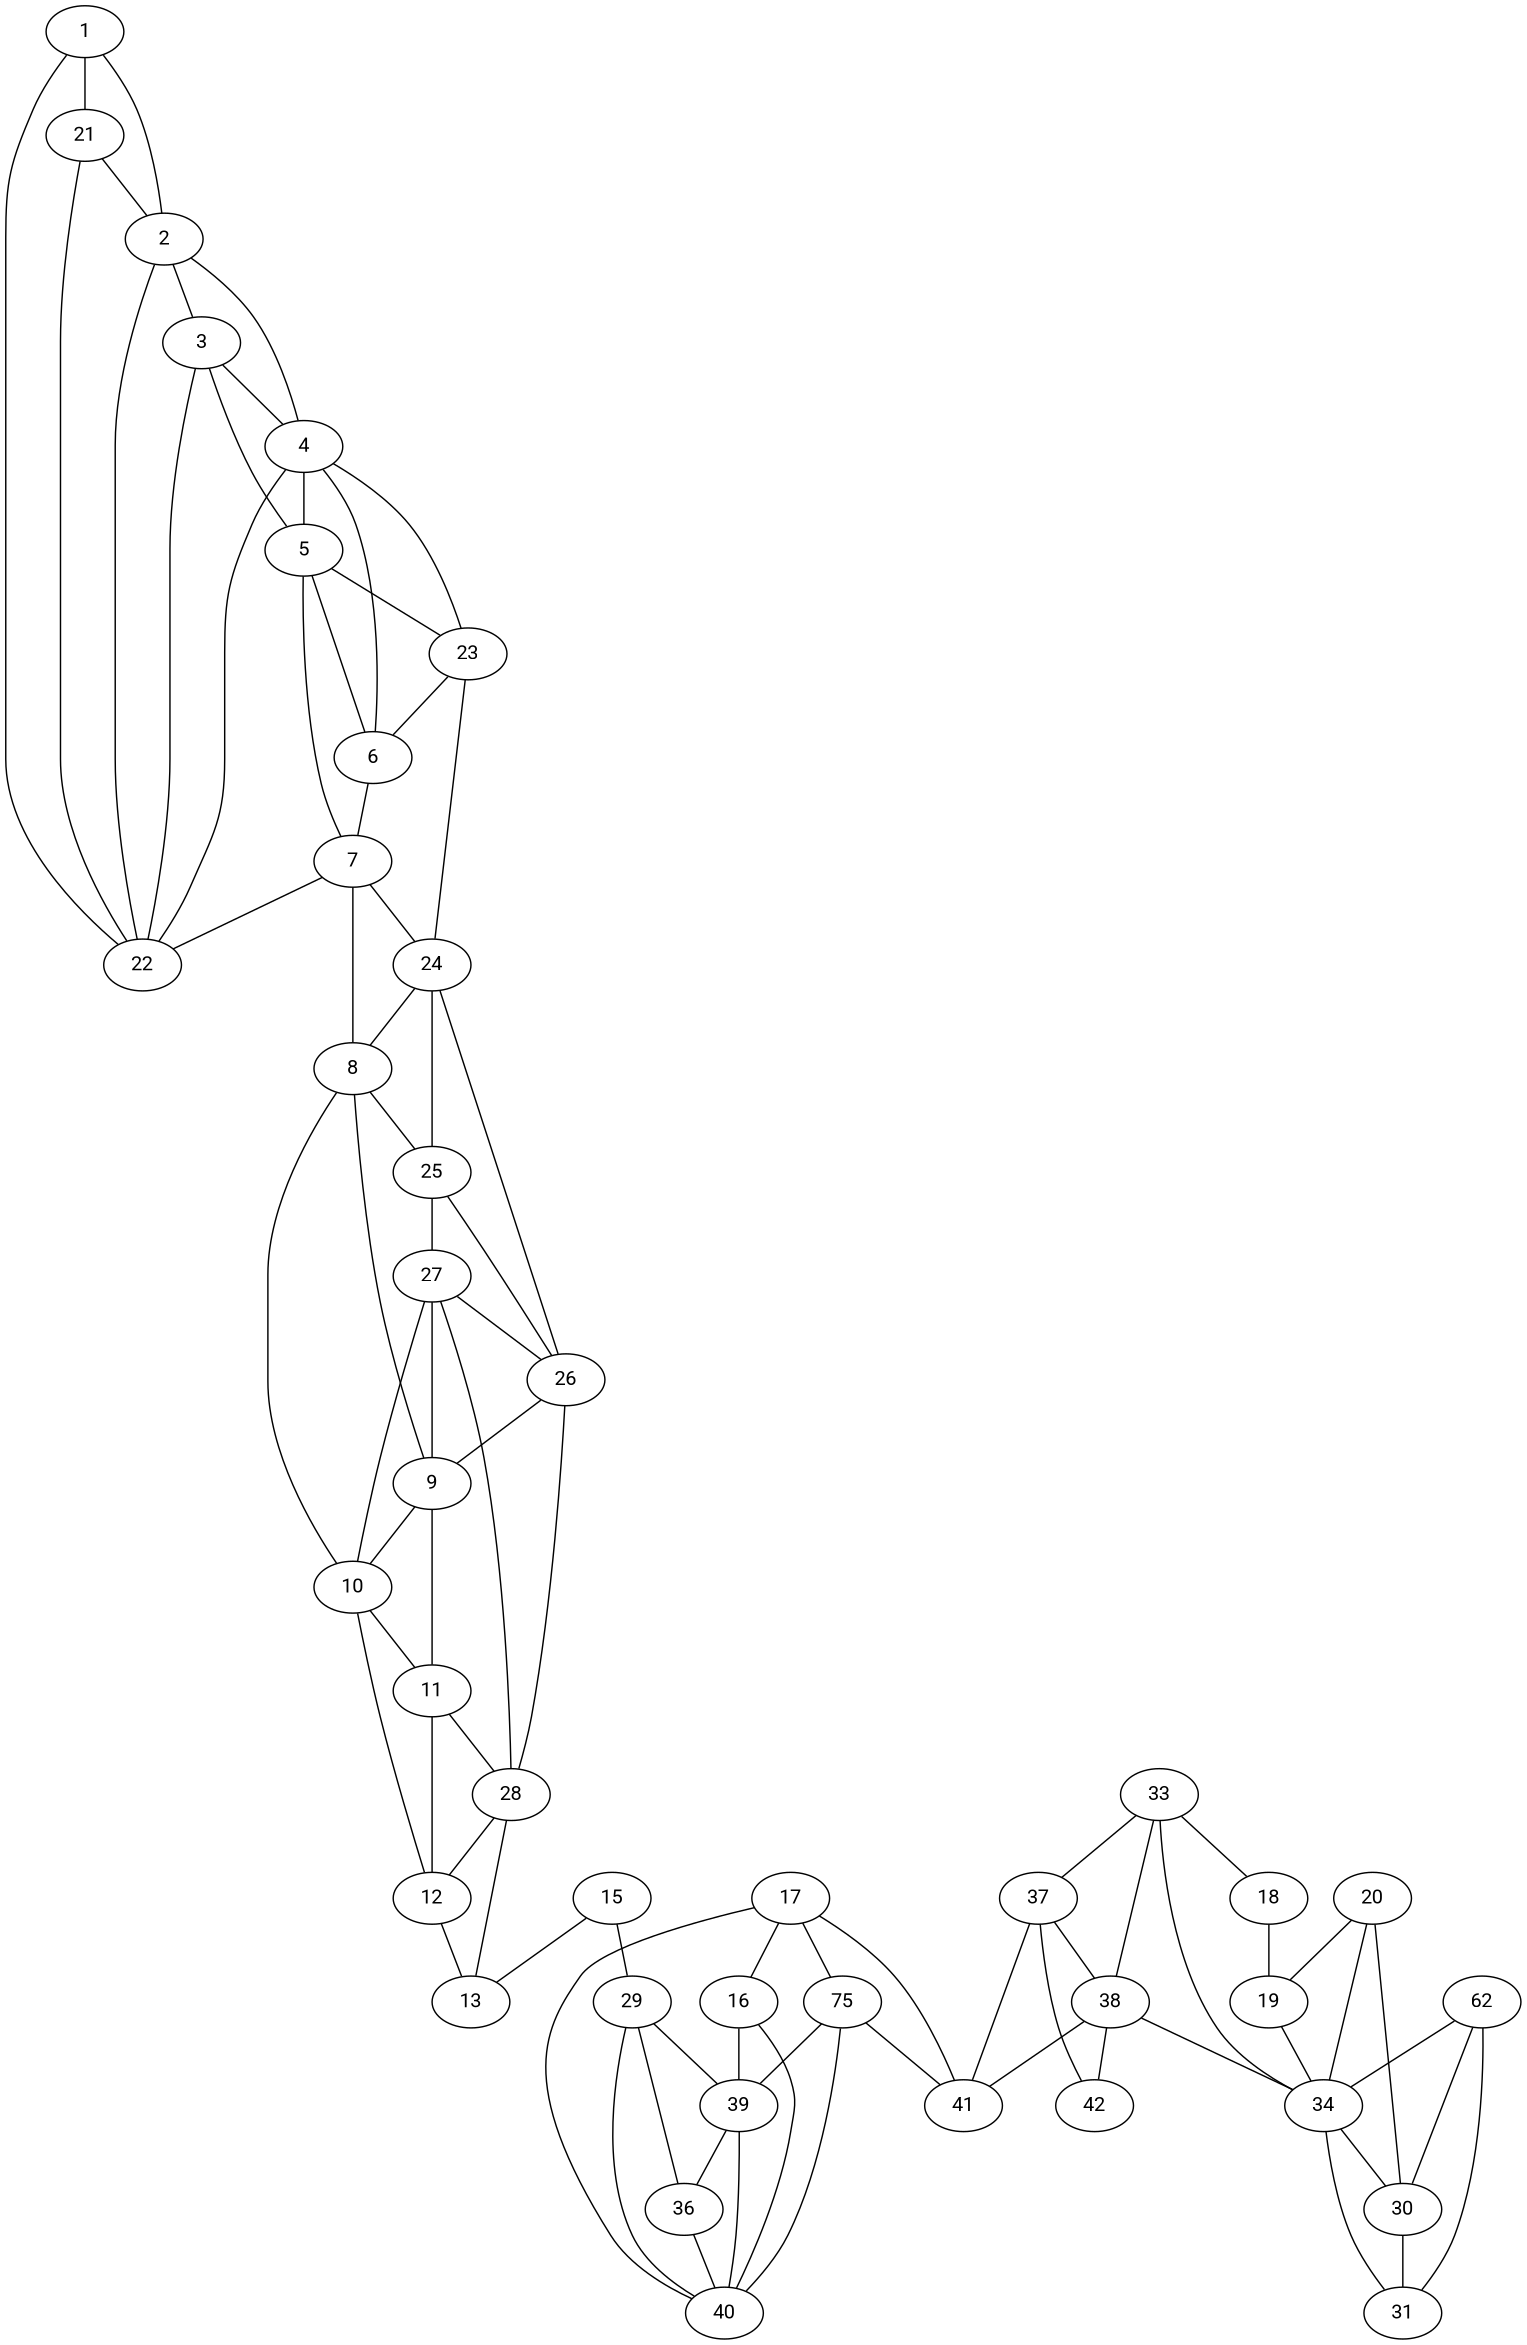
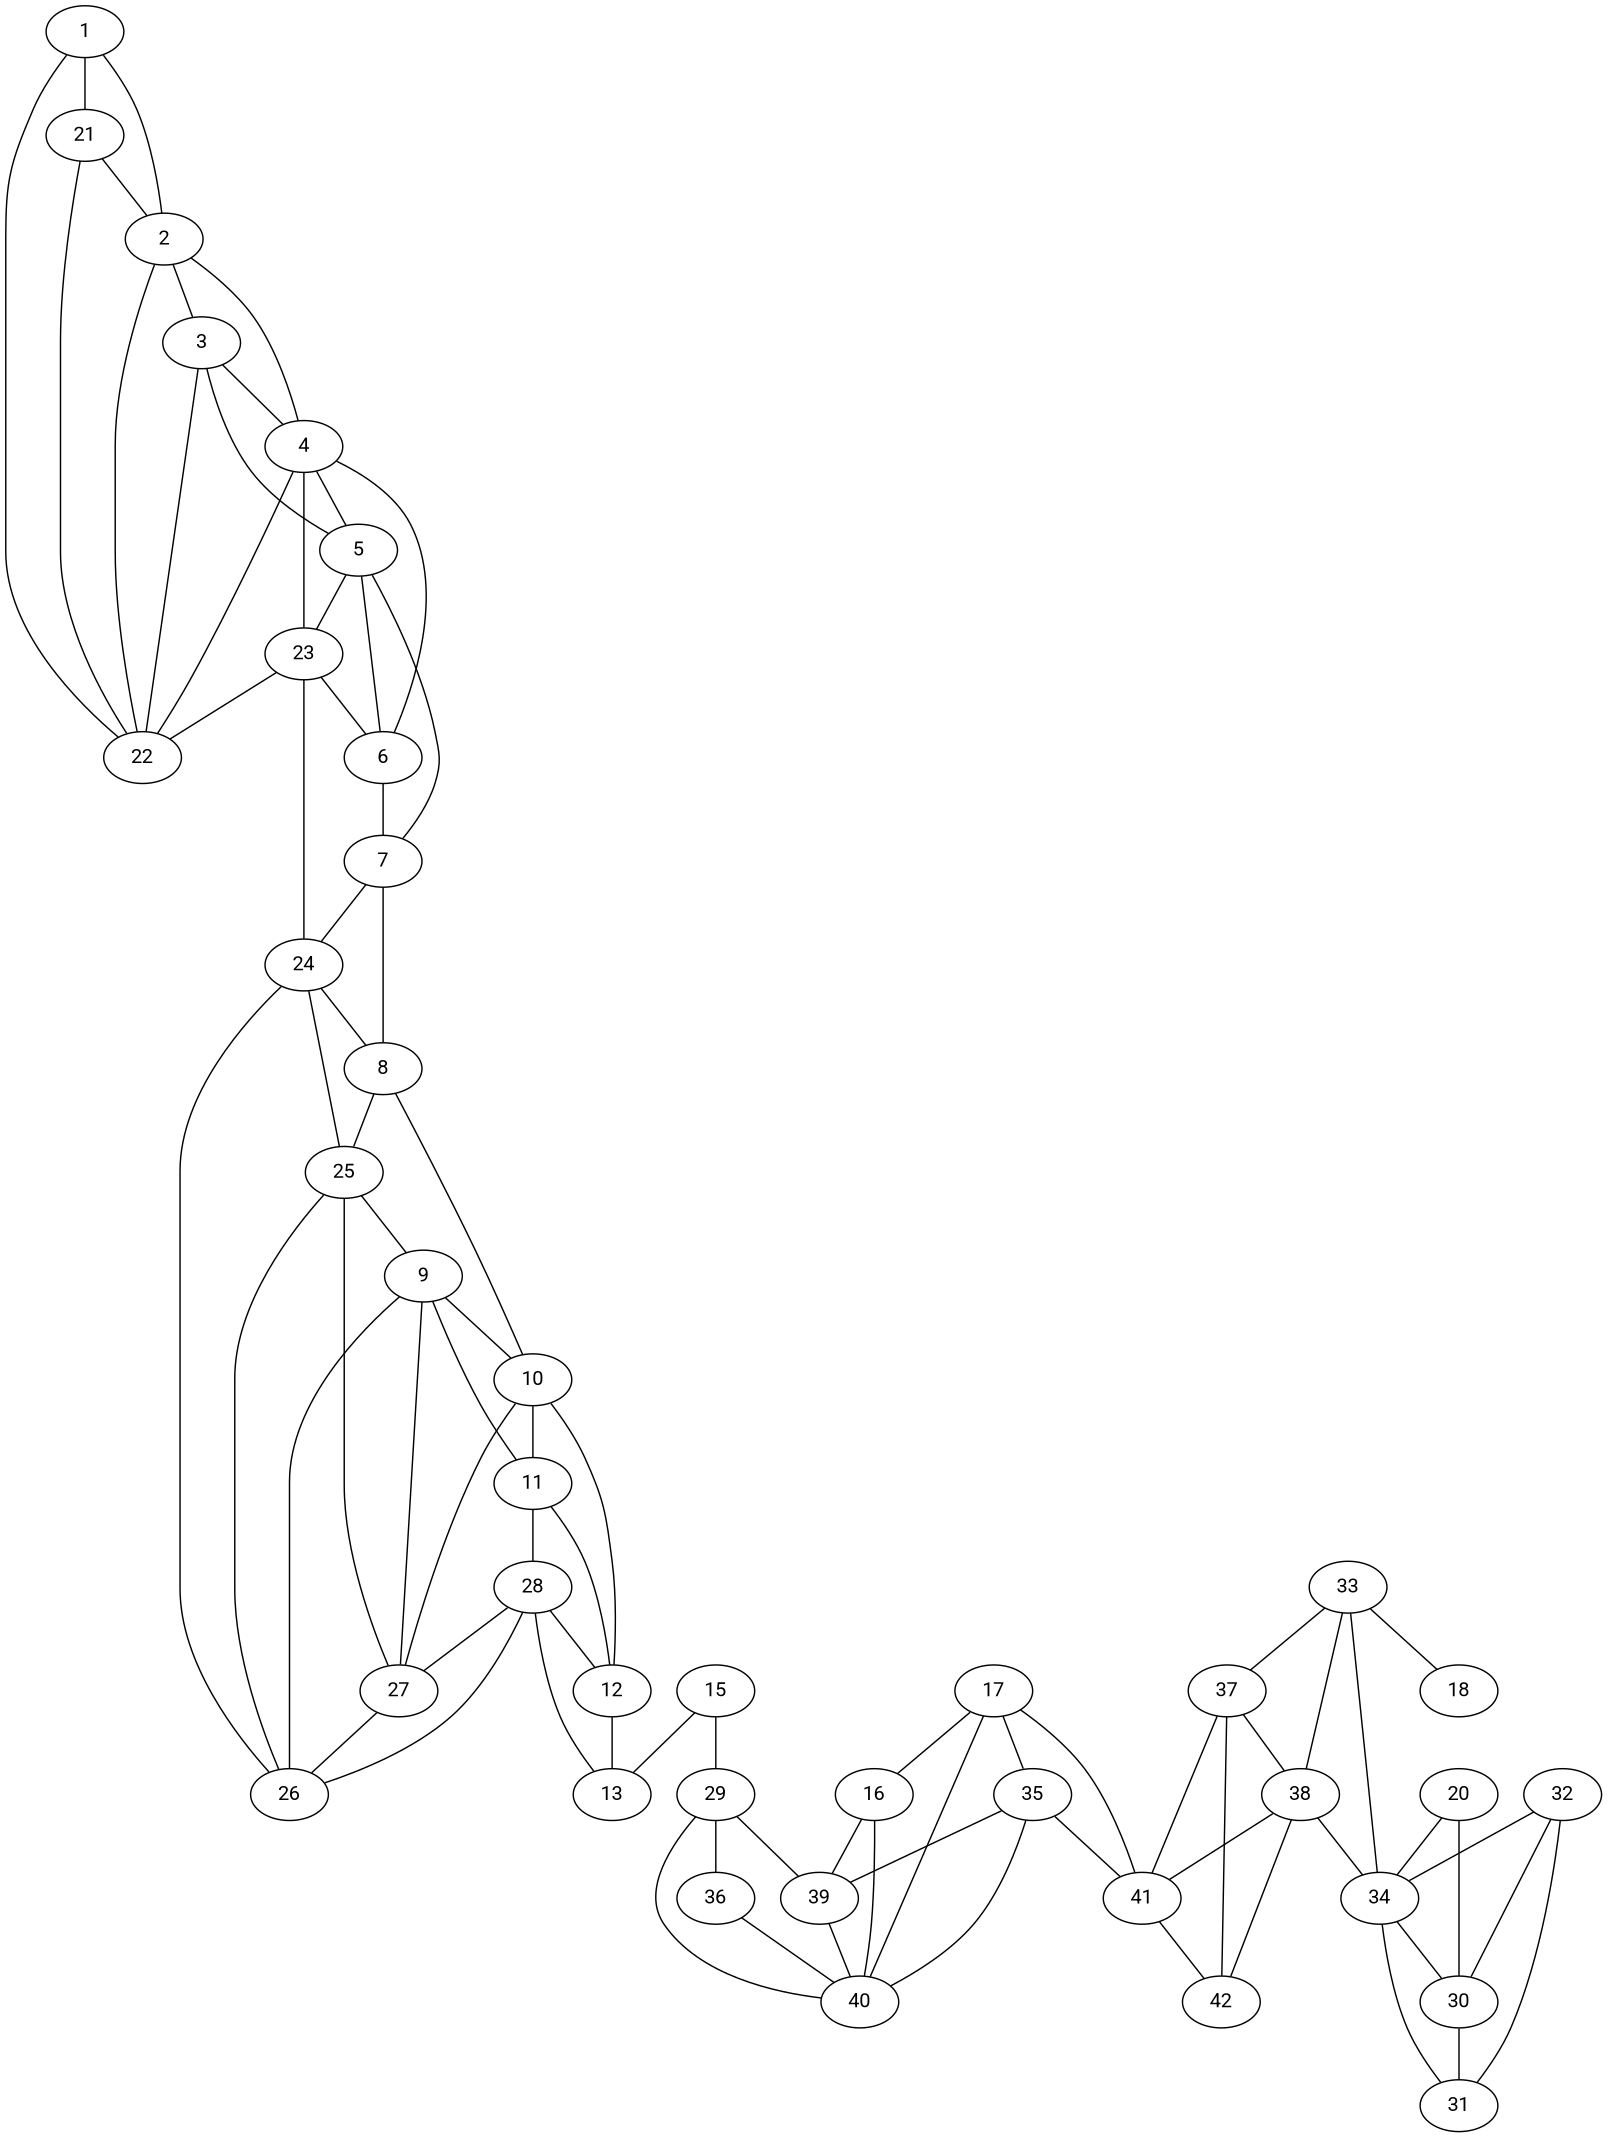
edge "7" -- "22": now "23" -- "22"
edge "8" -- "9": now "25" -- "9"
edge "41" -- "42": added
node "75": label "75" -> "35"
node "19": removed
node "62": label "62" -> "32"
edge "39" -- "36": removed
